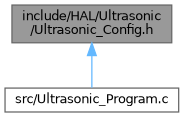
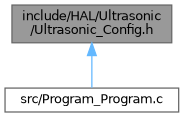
node "src/Ultrasonic_Program.c": label "src/Ultrasonic_Program.c" -> "src/Program_Program.c"
